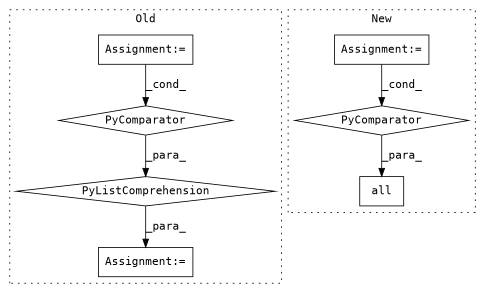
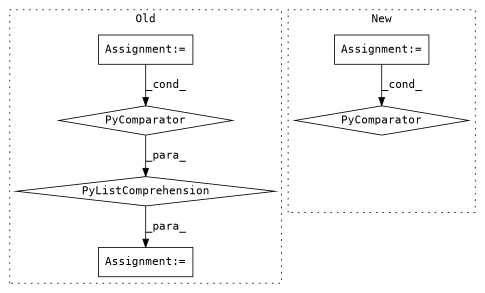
node "all": removed
